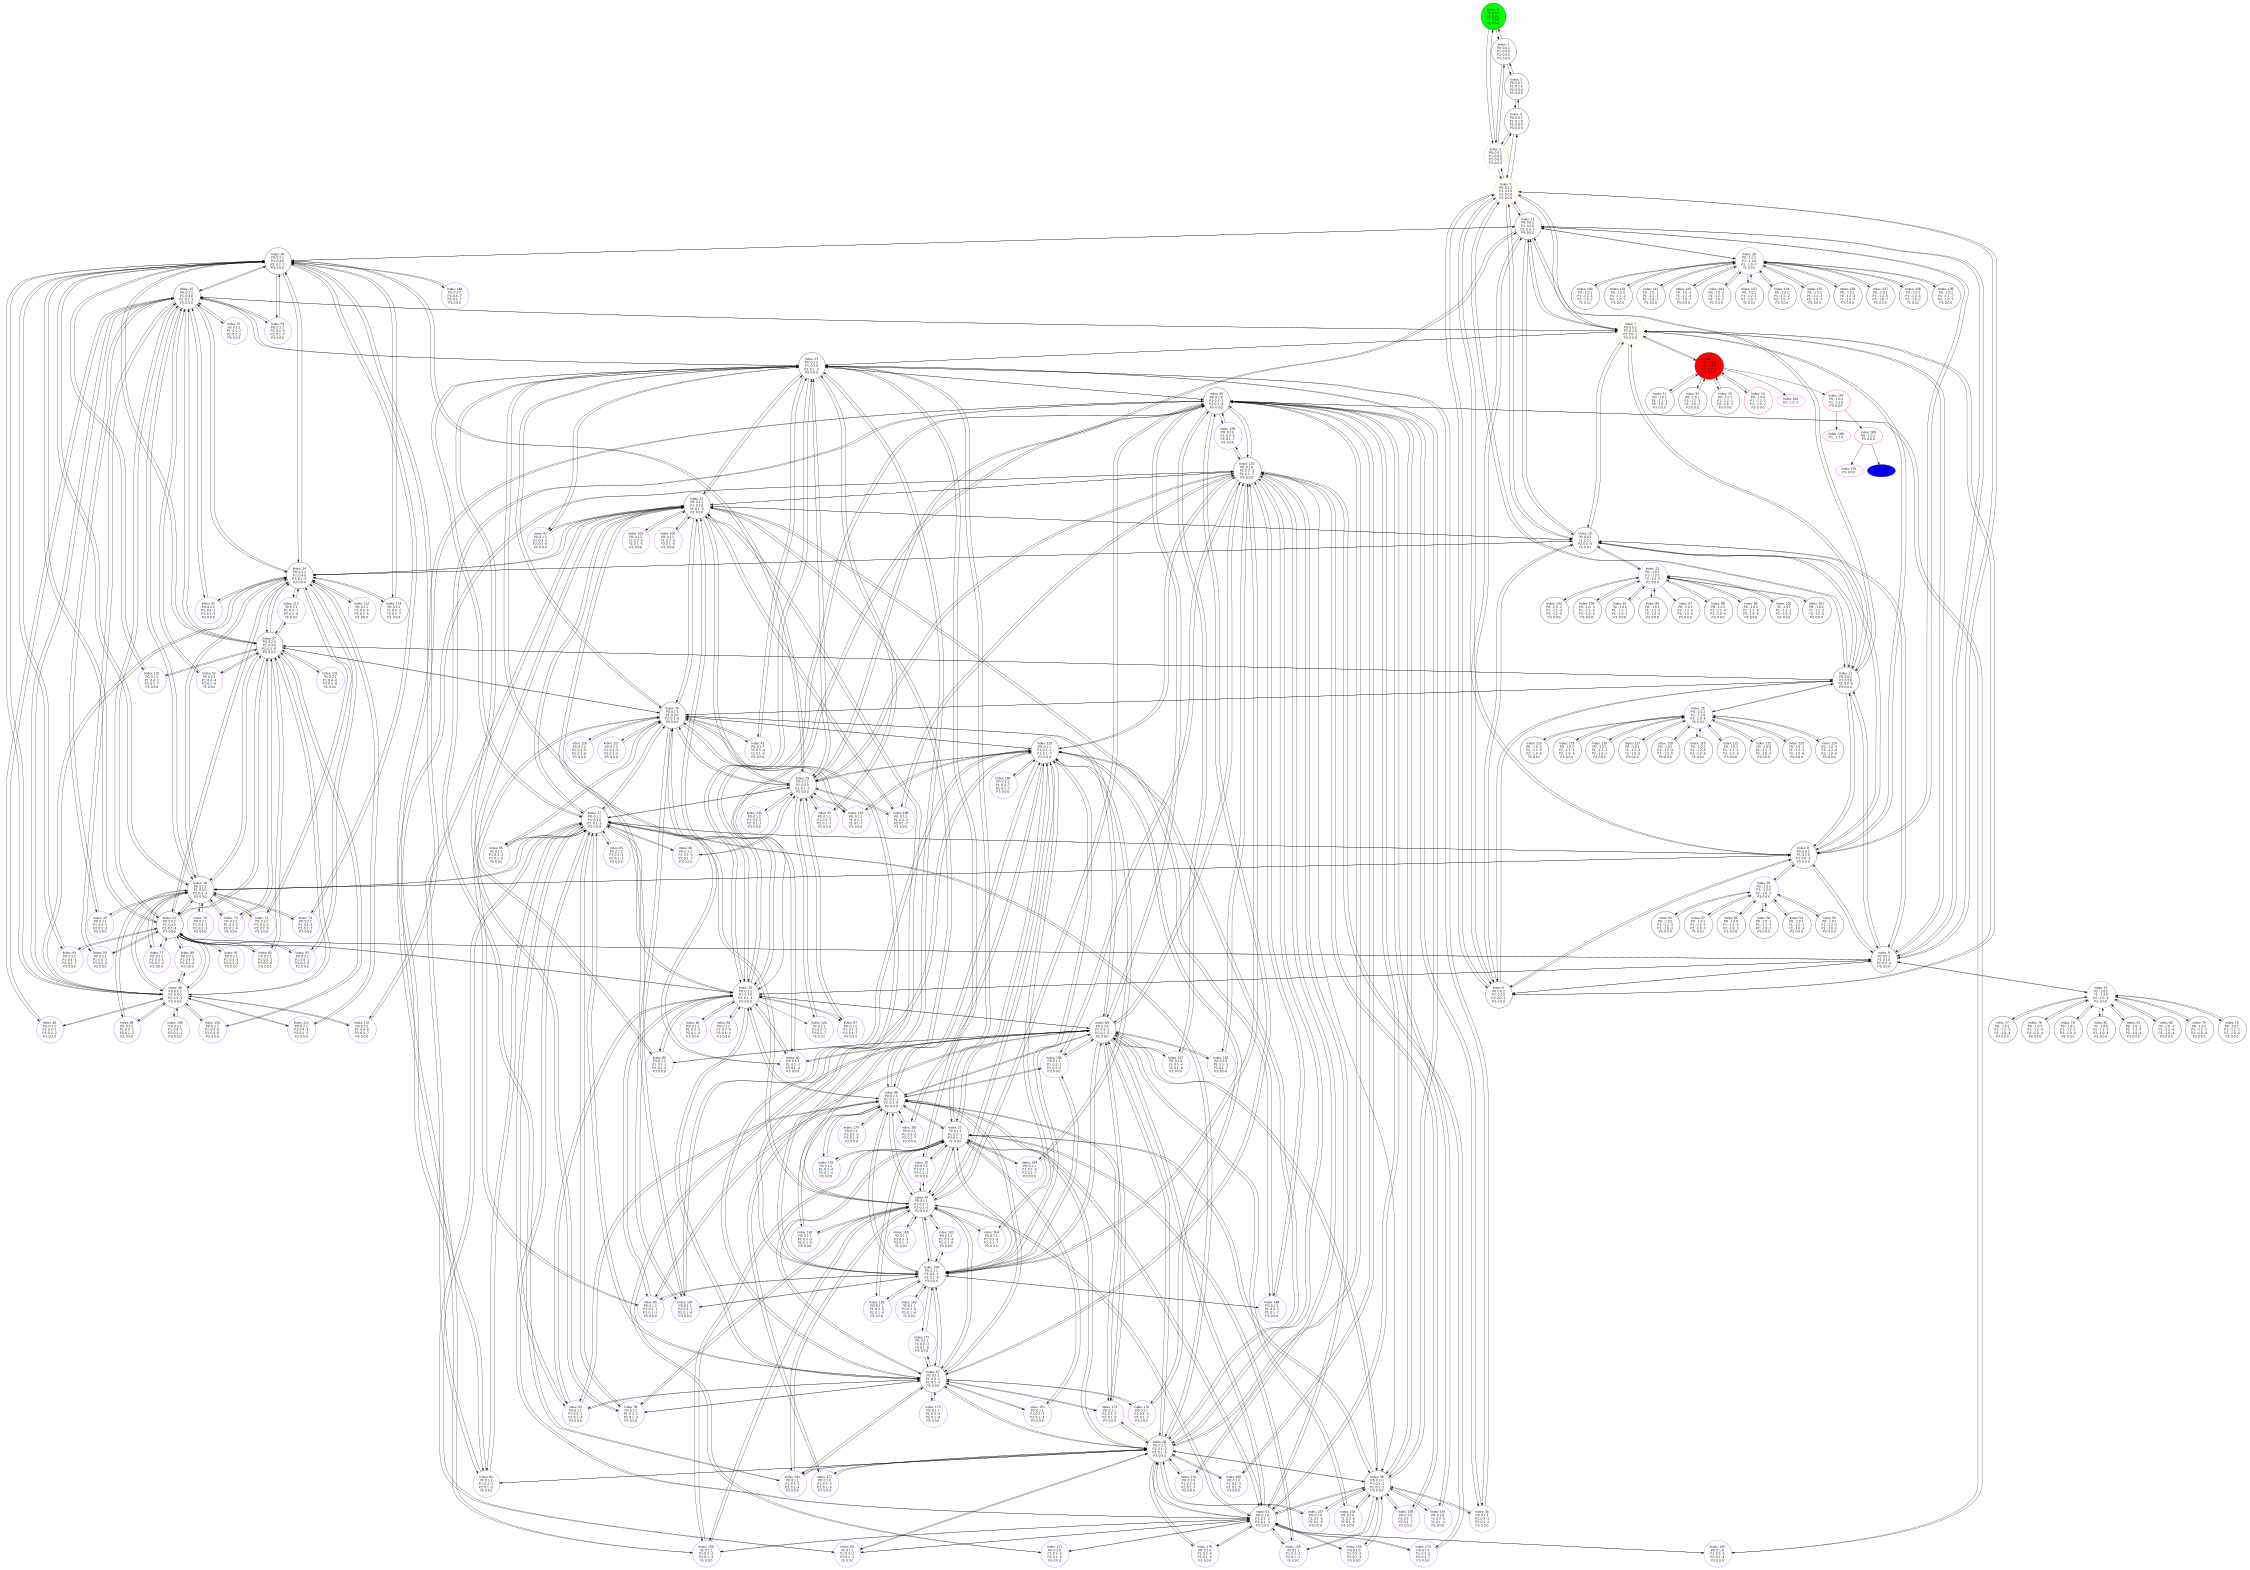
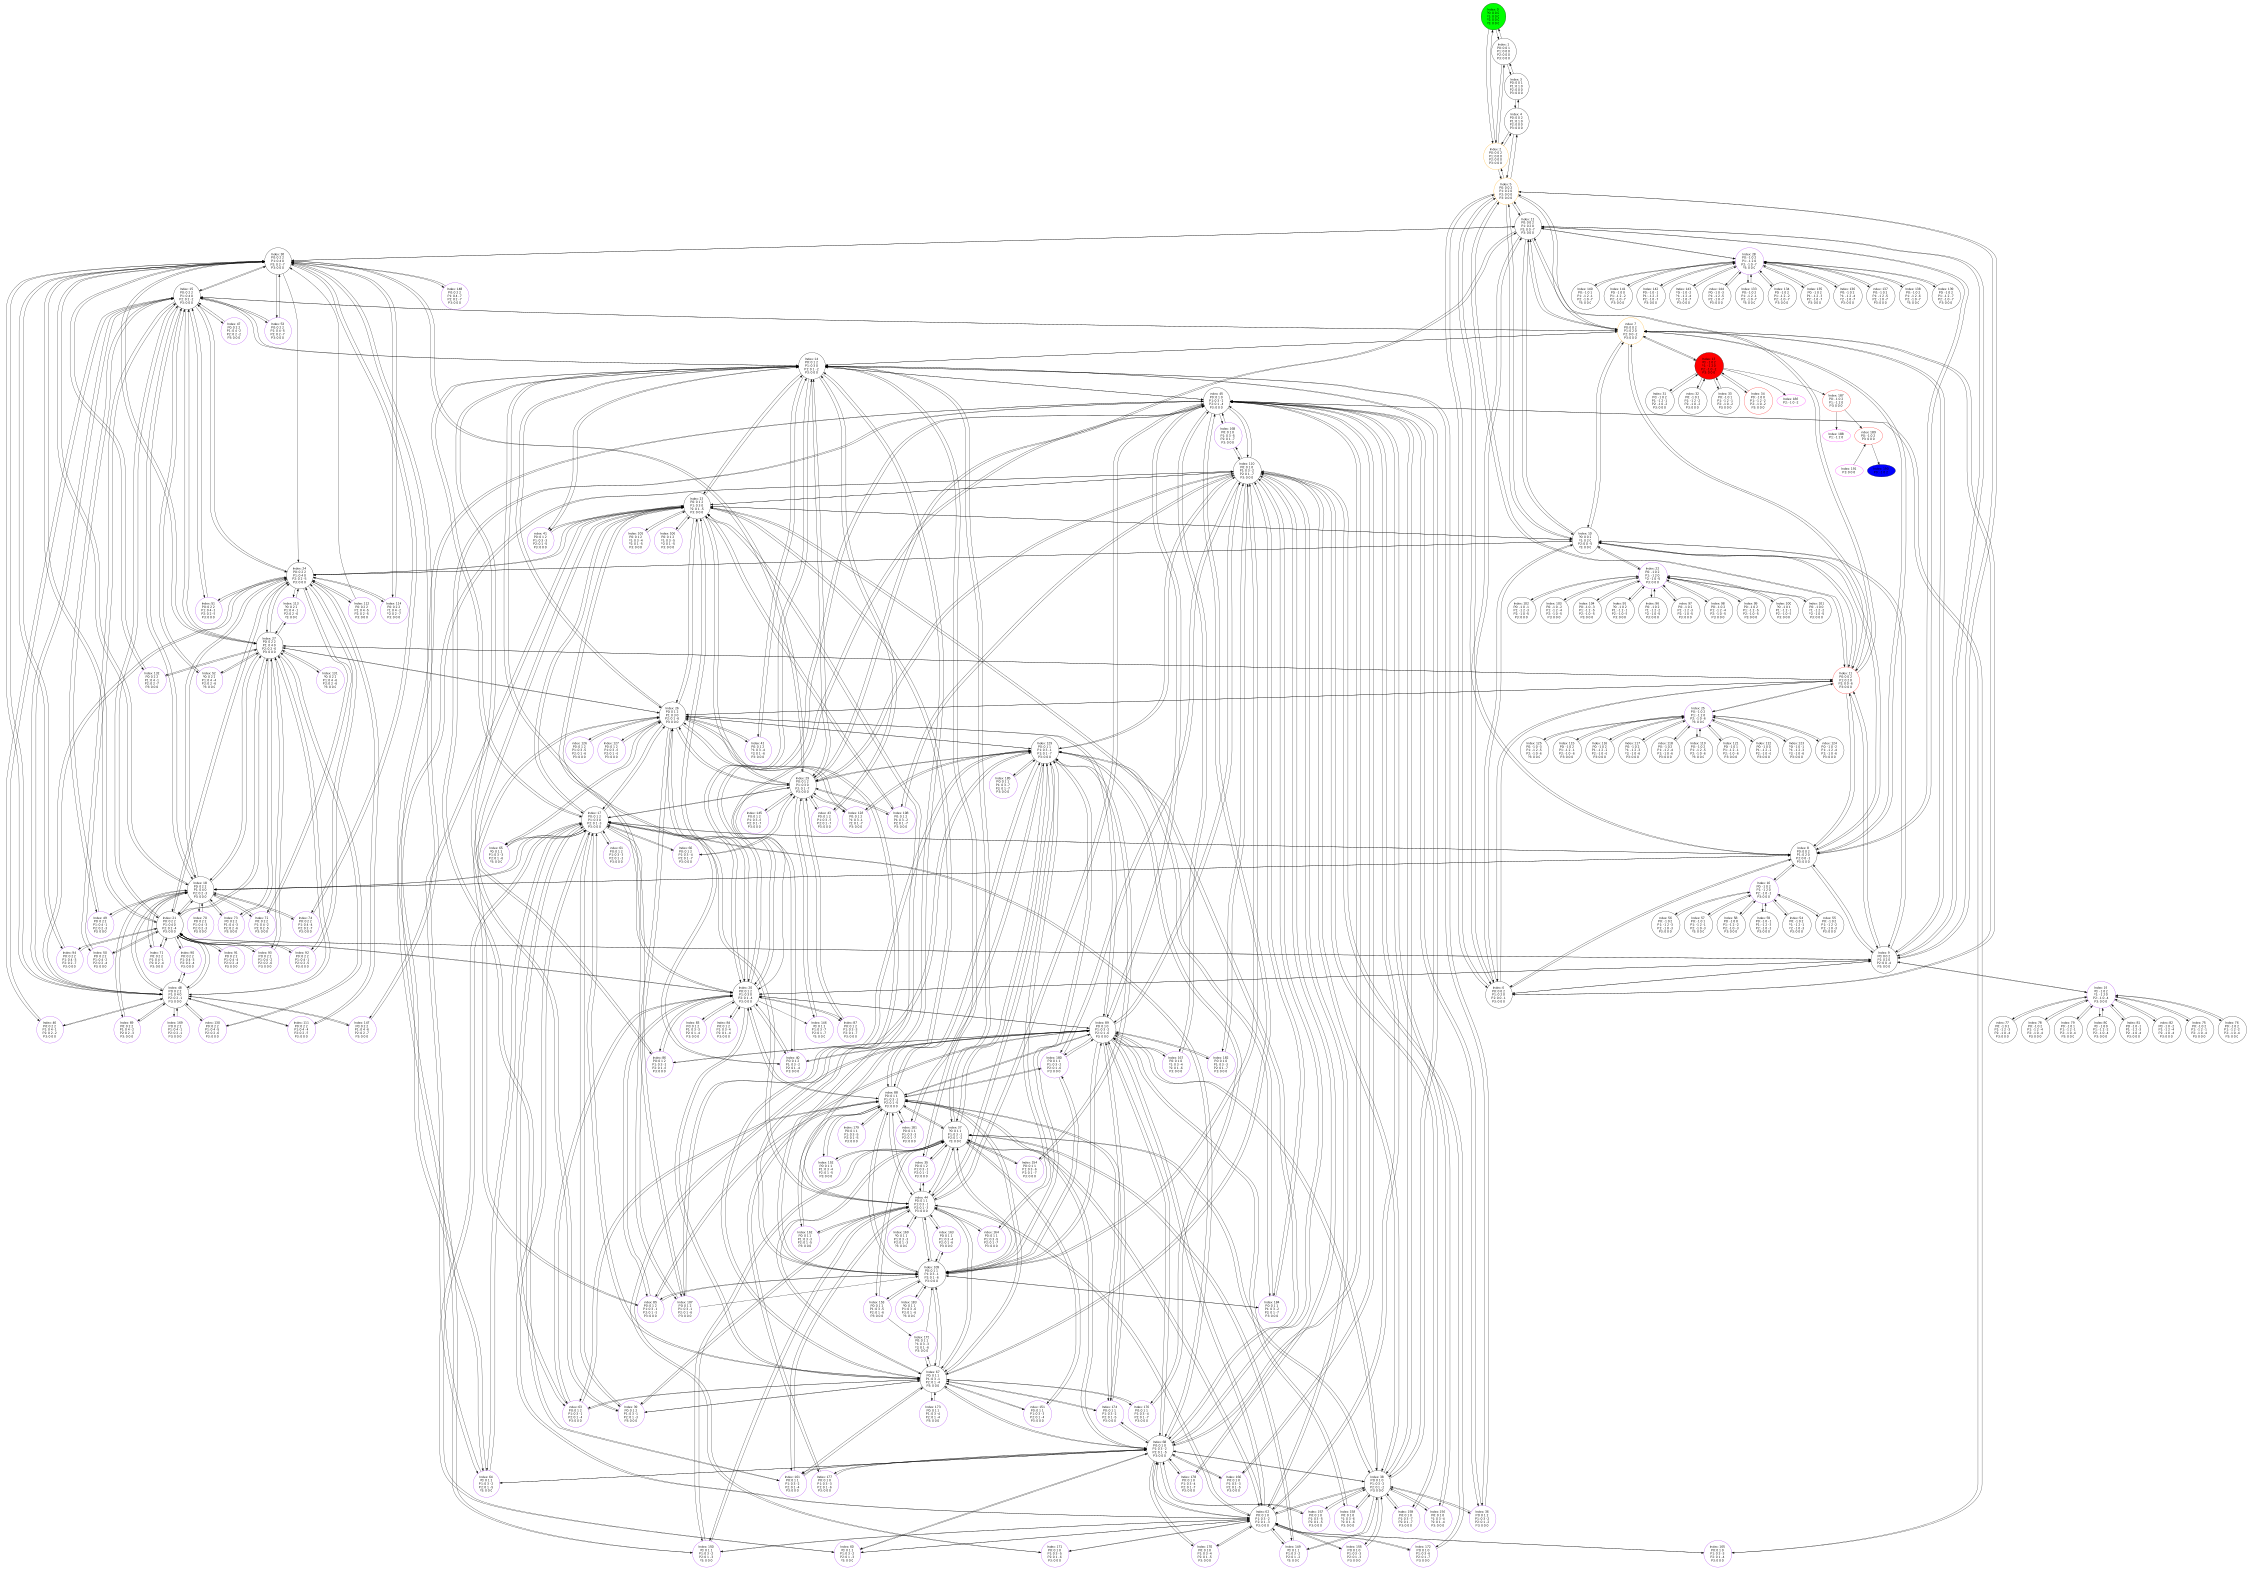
edge "Index: 24 P0: 0 2 2 P1: 0 4 0 P2: 0 2 -5 P3: 0 0 0" -> "Index: 30 P0: 0 2 2 P1: 0 4 0 P2: 0 2 -7 P3: 0 0 0": now "Index: 112 P0: 0 2 2 P1: 0 4 -5 P2: 0 2 -5 P3: 0 0 0" -> "Index: 30 P0: 0 2 2 P1: 0 4 0 P2: 0 2 -7 P3: 0 0 0"
edge "Index: 189 P0: -1 0 2 P3: 0 0 0" -> "Index: 191 P3: 0 0 0": reversed
edge "Index: 97 P0: -1 0 2 P1: -1 2 -3 P2: -1 0 -5 P3: 0 0 0" -> "Index: 22 P0: -1 0 2 P1: -1 2 0 P2: -1 0 -5 P3: 0 0 0": added
node "Index: 114 P0: 0 2 2 P1: 0 4 -2 P2: 0 2 -7 P3: 0 0 0": color black -> purple
node "Index: 102 P0: -1 0 -1 P1: -1 2 -3 P2: -1 0 -5 P3: 0 0 0": added
node "Index: 11 P0: 0 0 2 P1: 0 2 0 P2: 0 0 -6 P3: 0 0 0": color black -> red
edge "Index: 38 P0: 0 1 0 P1: 0 3 -2 P2: 0 1 -2 P3: 0 0 0" -> "Index: 110 P0: 0 1 0 P1: 0 3 -2 P2: 0 1 -7 P3: 0 0 0": added
edge "Index: 109 P0: 0 1 1 P1: 0 3 -1 P2: 0 1 -6 P3: 0 0 0" -> "Index: 107 P0: 0 1 2 P1: 0 3 -1 P2: 0 1 -6 P3: 0 0 0": removed
edge "Index: 109 P0: 0 1 1 P1: 0 3 -1 P2: 0 1 -6 P3: 0 0 0" -> "Index: 175 P0: 0 1 1 P1: 0 3 -3 P2: 0 1 -6 P3: 0 0 0": now "Index: 153 P0: 0 1 1 P1: 0 3 -5 P2: 0 1 -6 P3: 0 0 0" -> "Index: 175 P0: 0 1 1 P1: 0 3 -3 P2: 0 1 -6 P3: 0 0 0"
